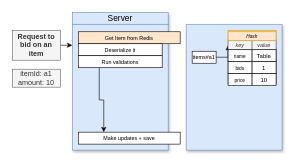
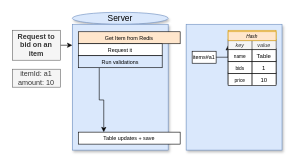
node "Server": shape rectangle -> ellipse
node "Deserialize it": label "Deserialize it" -> "Request it"
node "Run validations": fillcolor #ffffff -> #dae8fc
node "Make updates + save": label "Make updates + save" -> "Table updates + save"
